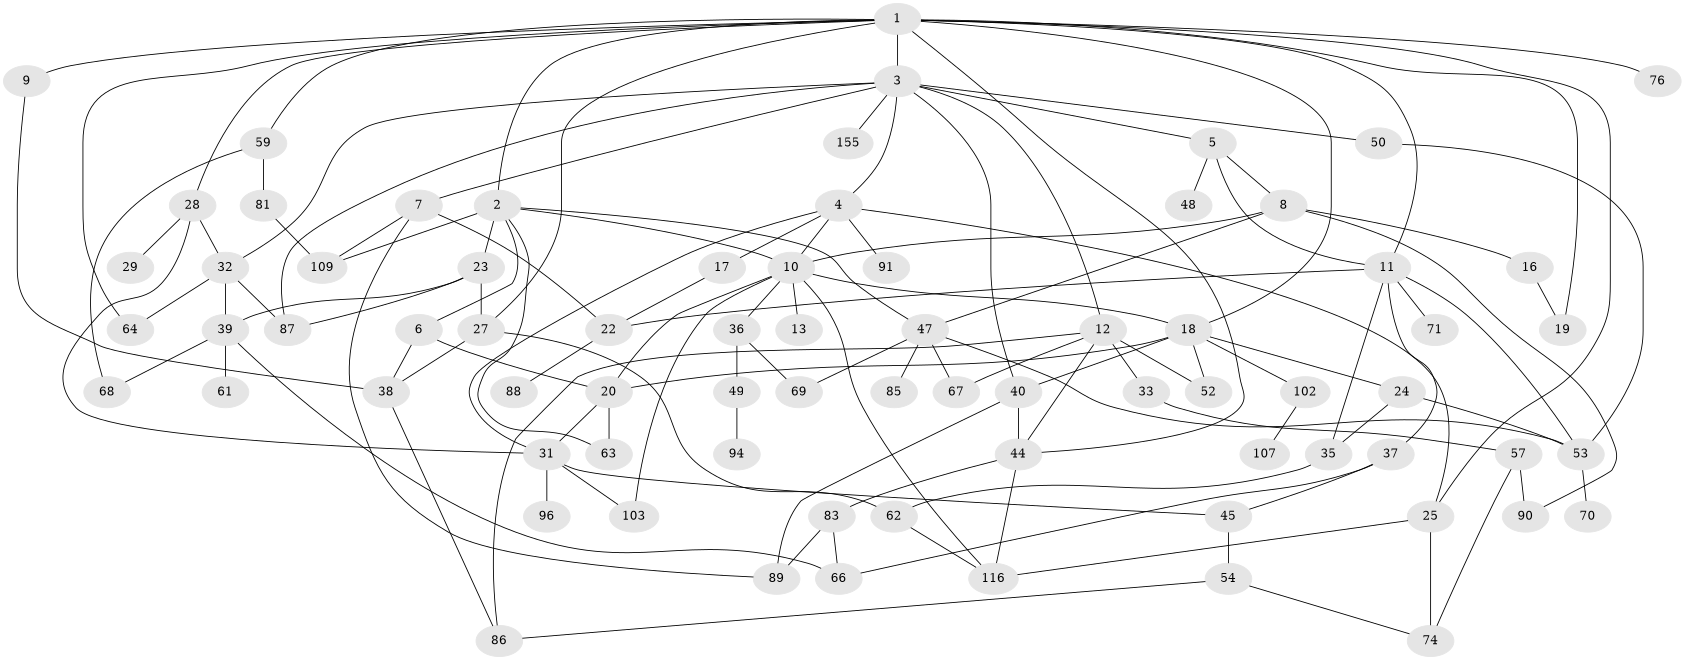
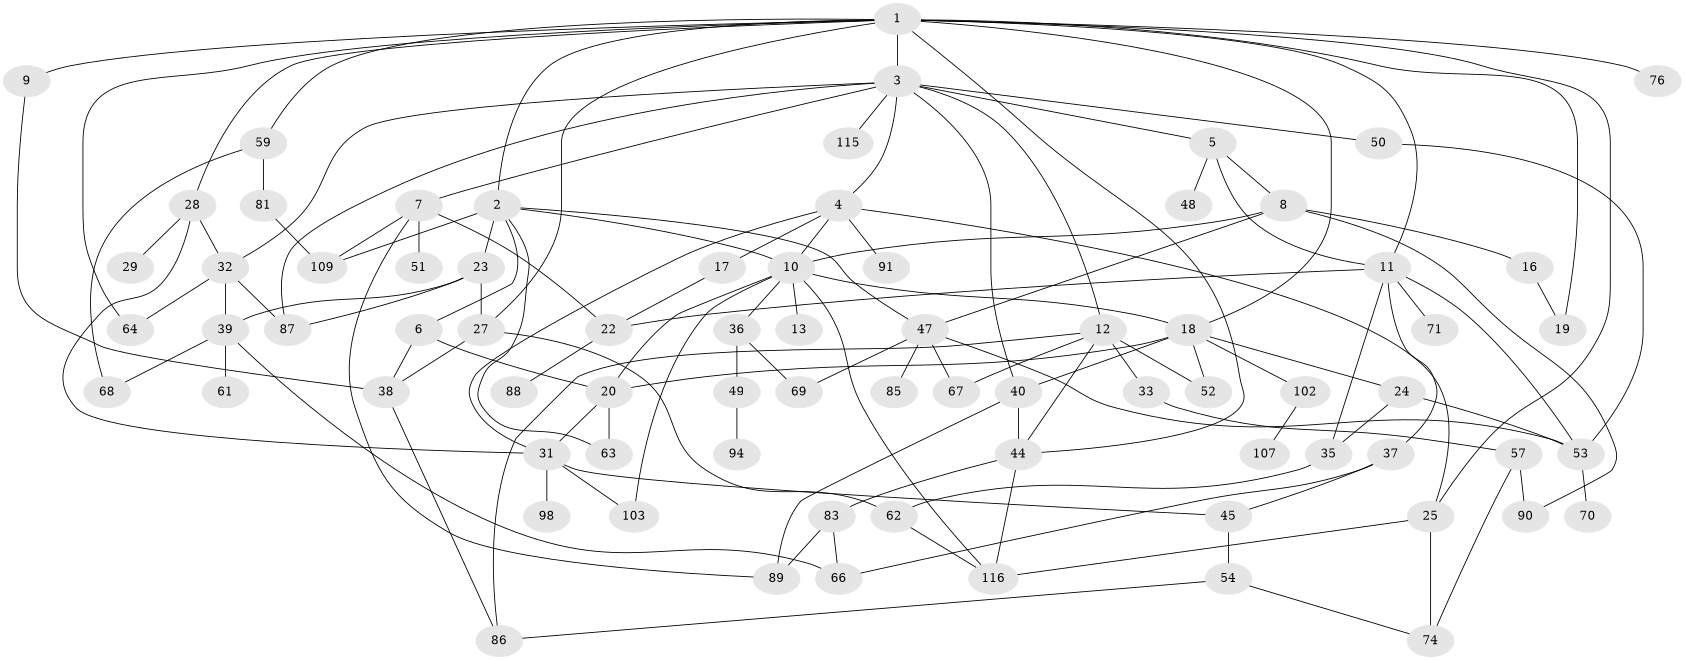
node "155": label "155" -> "115"
node "51": added
node "96": label "96" -> "98"
